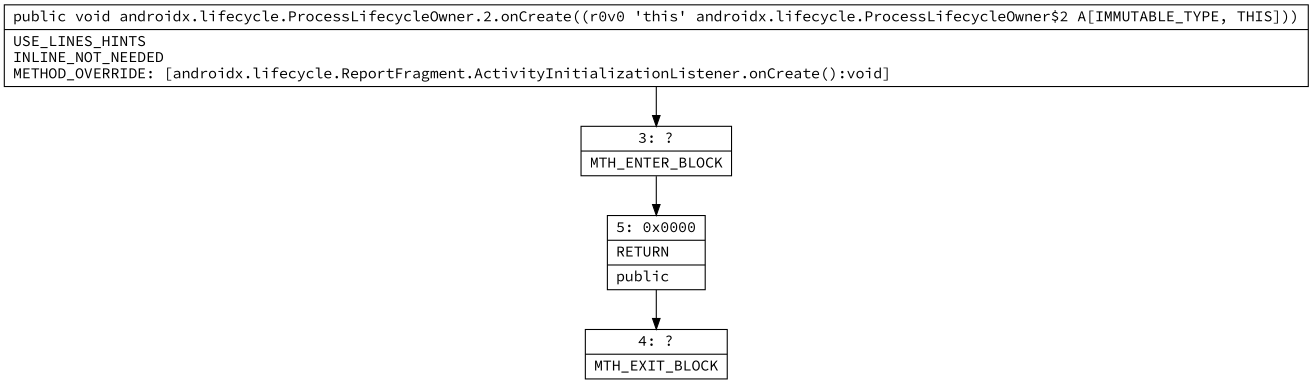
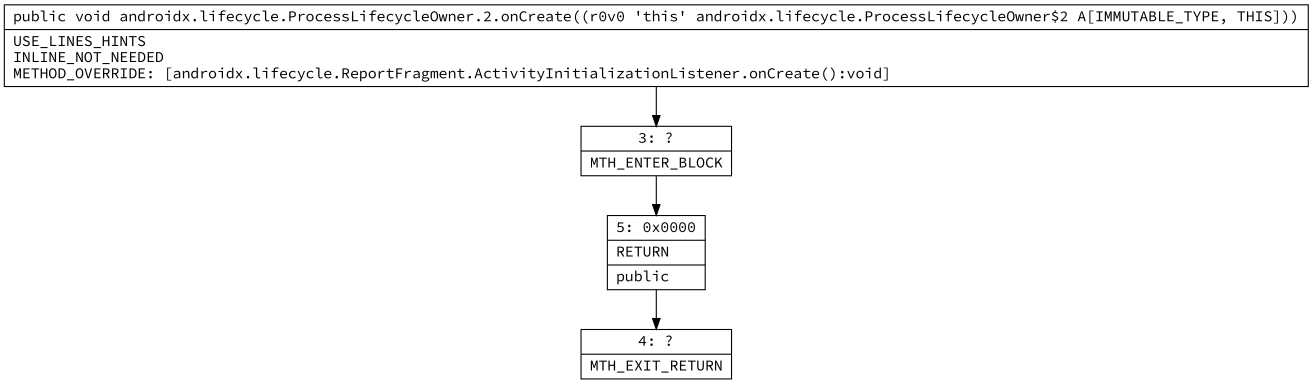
node "4: ?": text "MTH_EXIT_BLOCK" -> "MTH_EXIT_RETURN"
